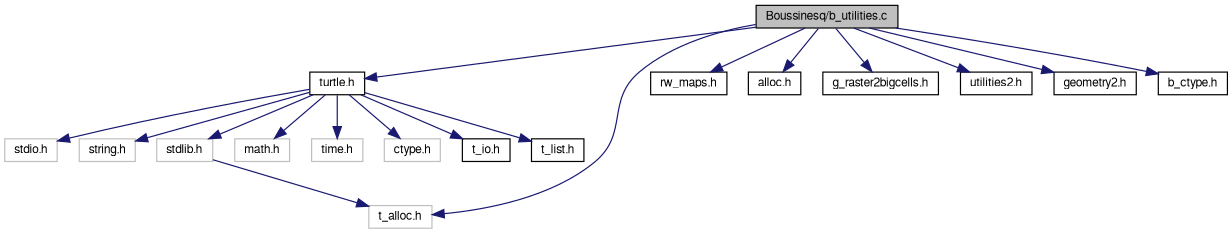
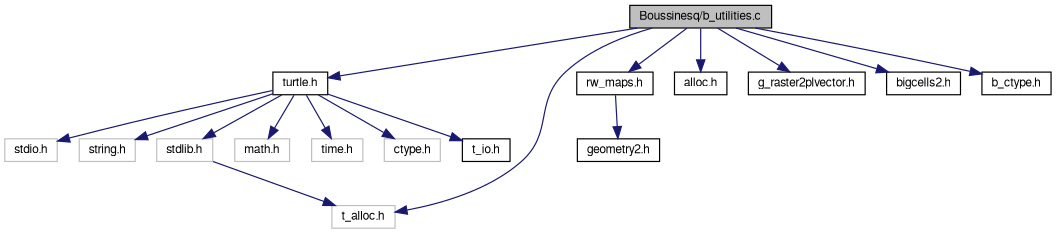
edge "Boussinesq/b_utilities.c" -> "geometry2.h": now "rw_maps.h" -> "geometry2.h"
node "g_raster2bigcells.h": label "g_raster2bigcells.h" -> "g_raster2plvector.h"
node "utilities2.h": label "utilities2.h" -> "bigcells2.h"
node "t_list.h": removed
